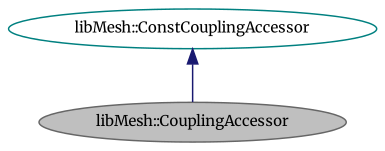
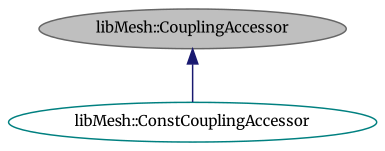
edge "libMesh::CouplingAccessor" -> "libMesh::ConstCouplingAccessor": reversed
